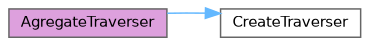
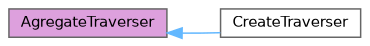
edge "AgregateTraverser" -> "CreateTraverser": reversed
